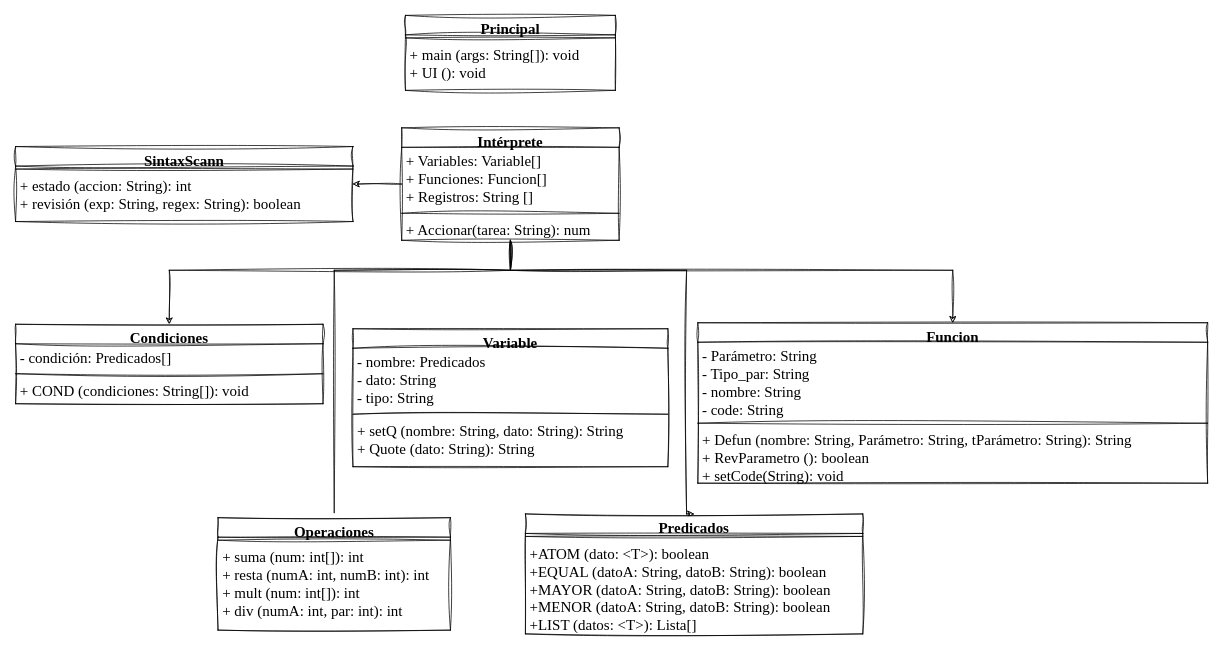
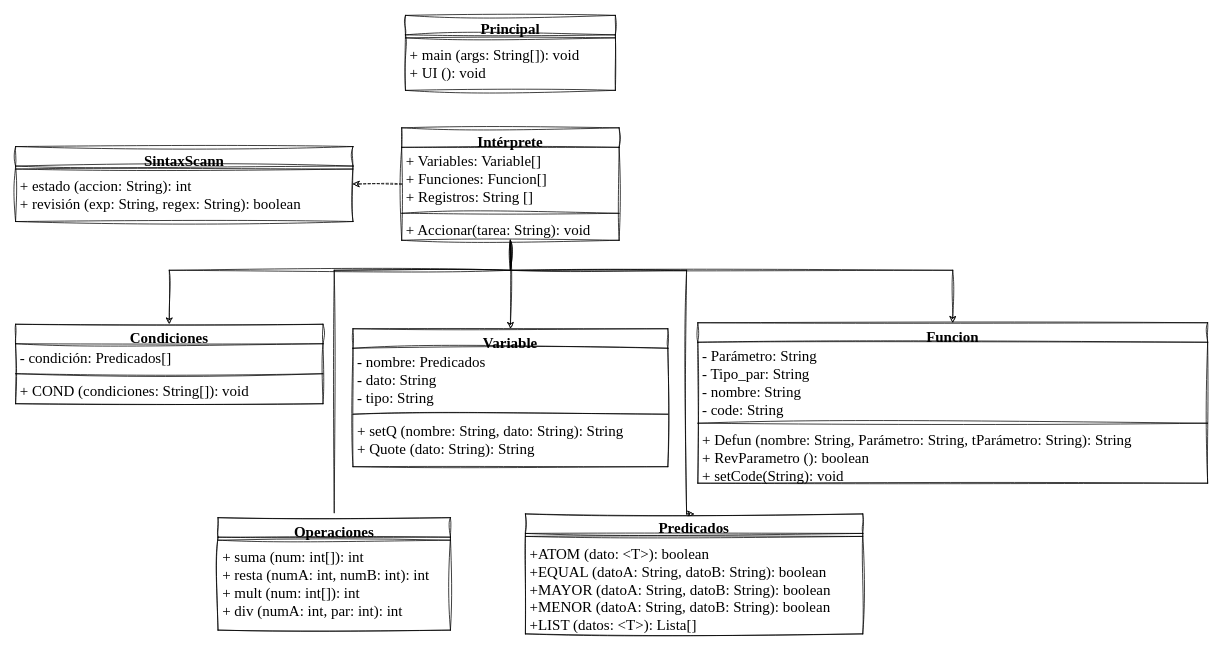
edge "Intérprete" -> "SintaxScann": style solid -> dashed
node "+ Accionar(tarea: String): num": label "+ Accionar(tarea: String): num" -> "+ Accionar(tarea: String): void"
edge "Intérprete" -> "Variable": added
